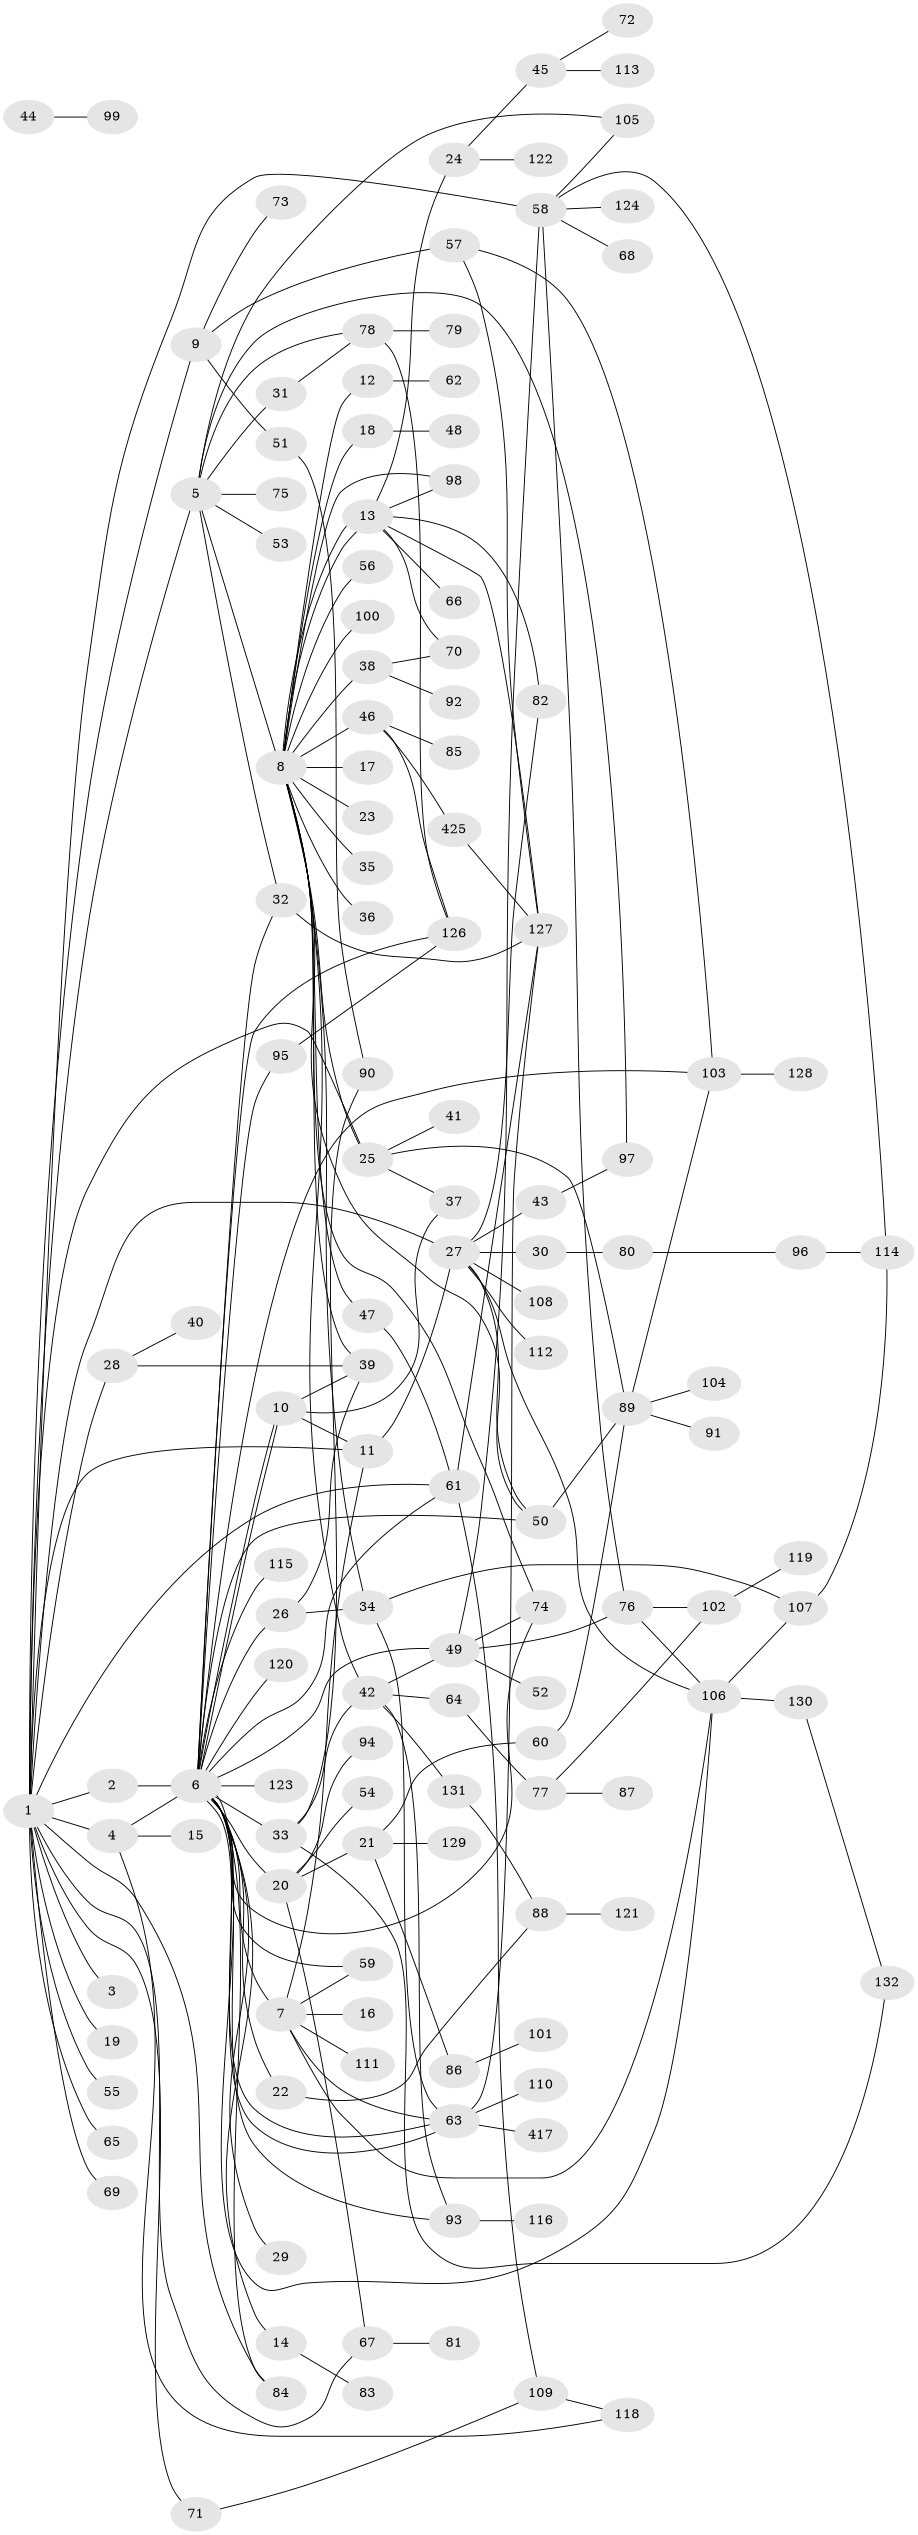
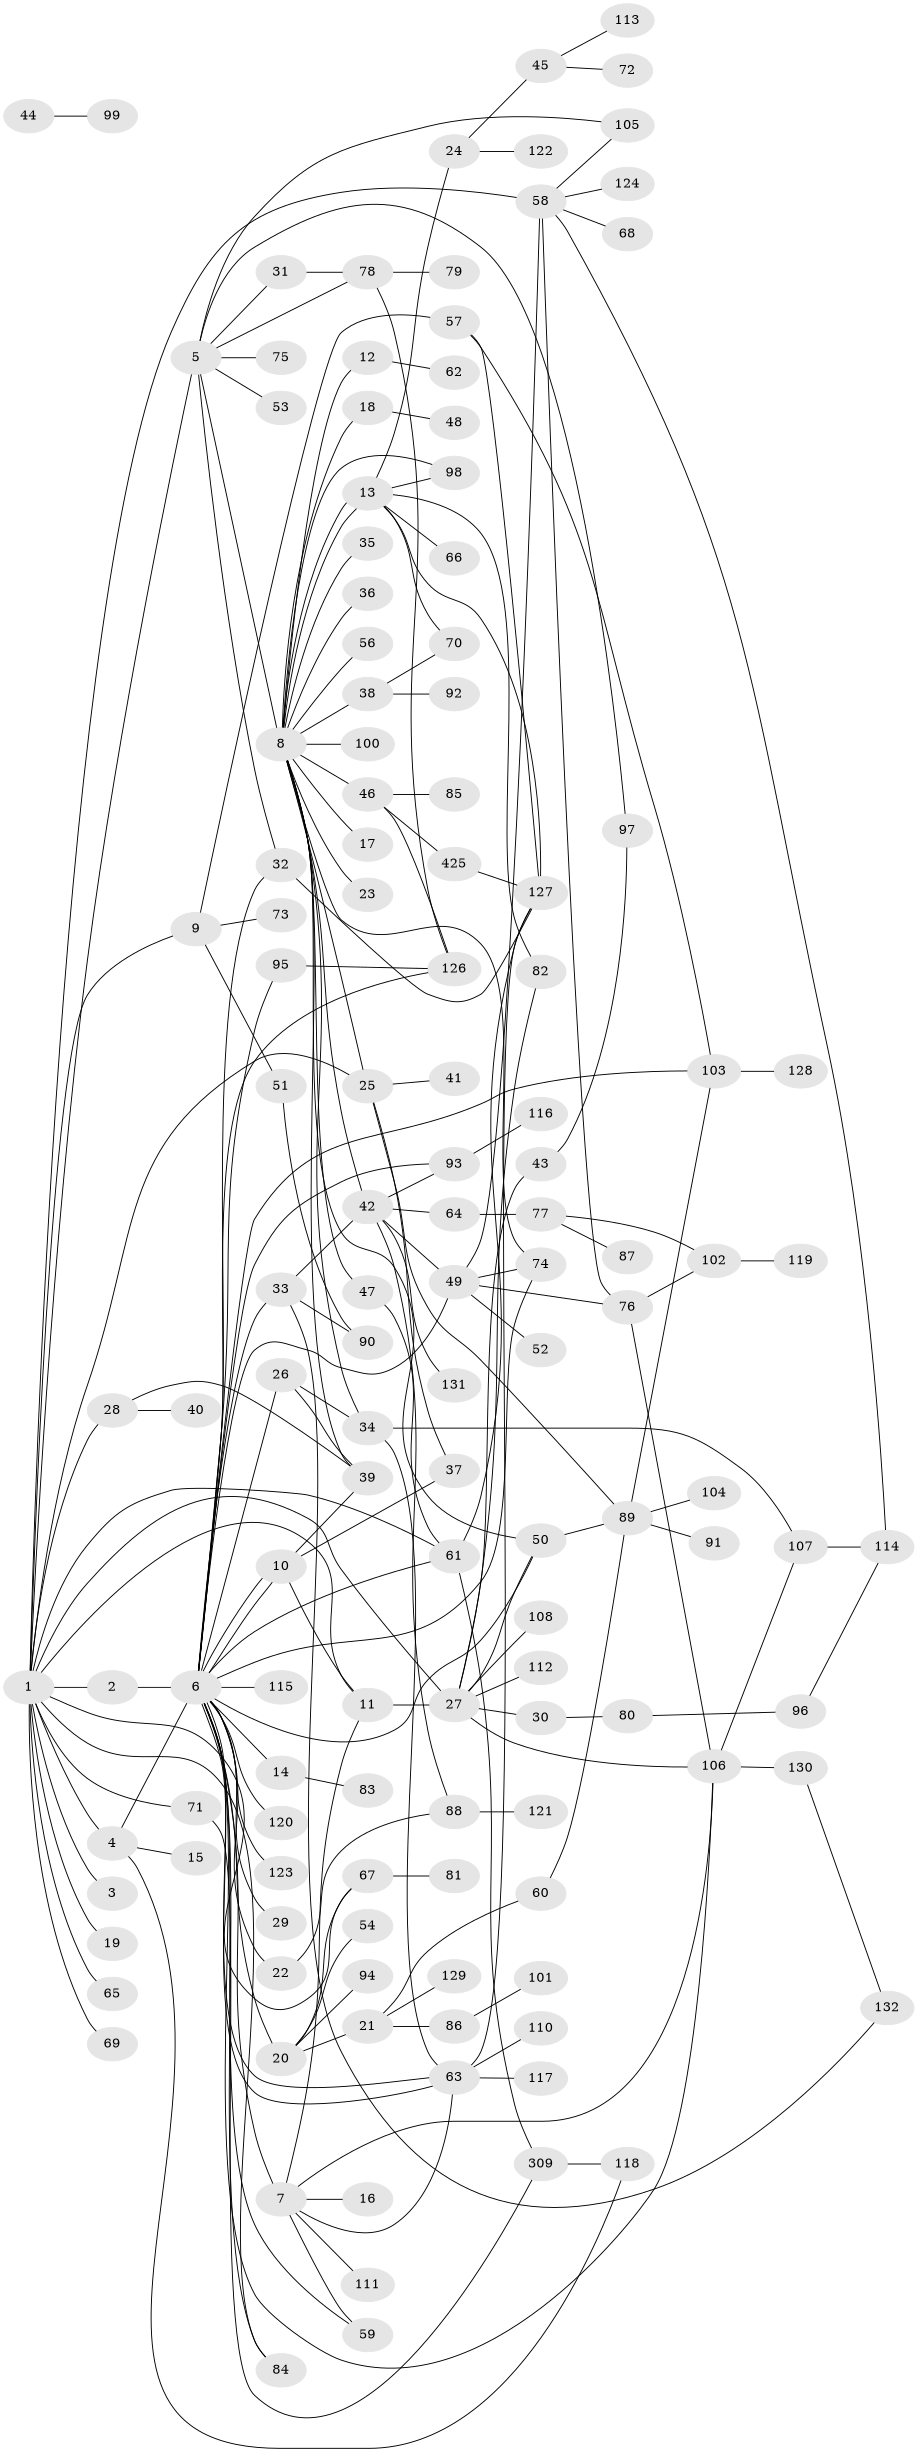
edge "131" -- "88": now "42" -- "88"
node "55": removed
node "417": label "417" -> "117"
node "109": label "109" -> "309"
